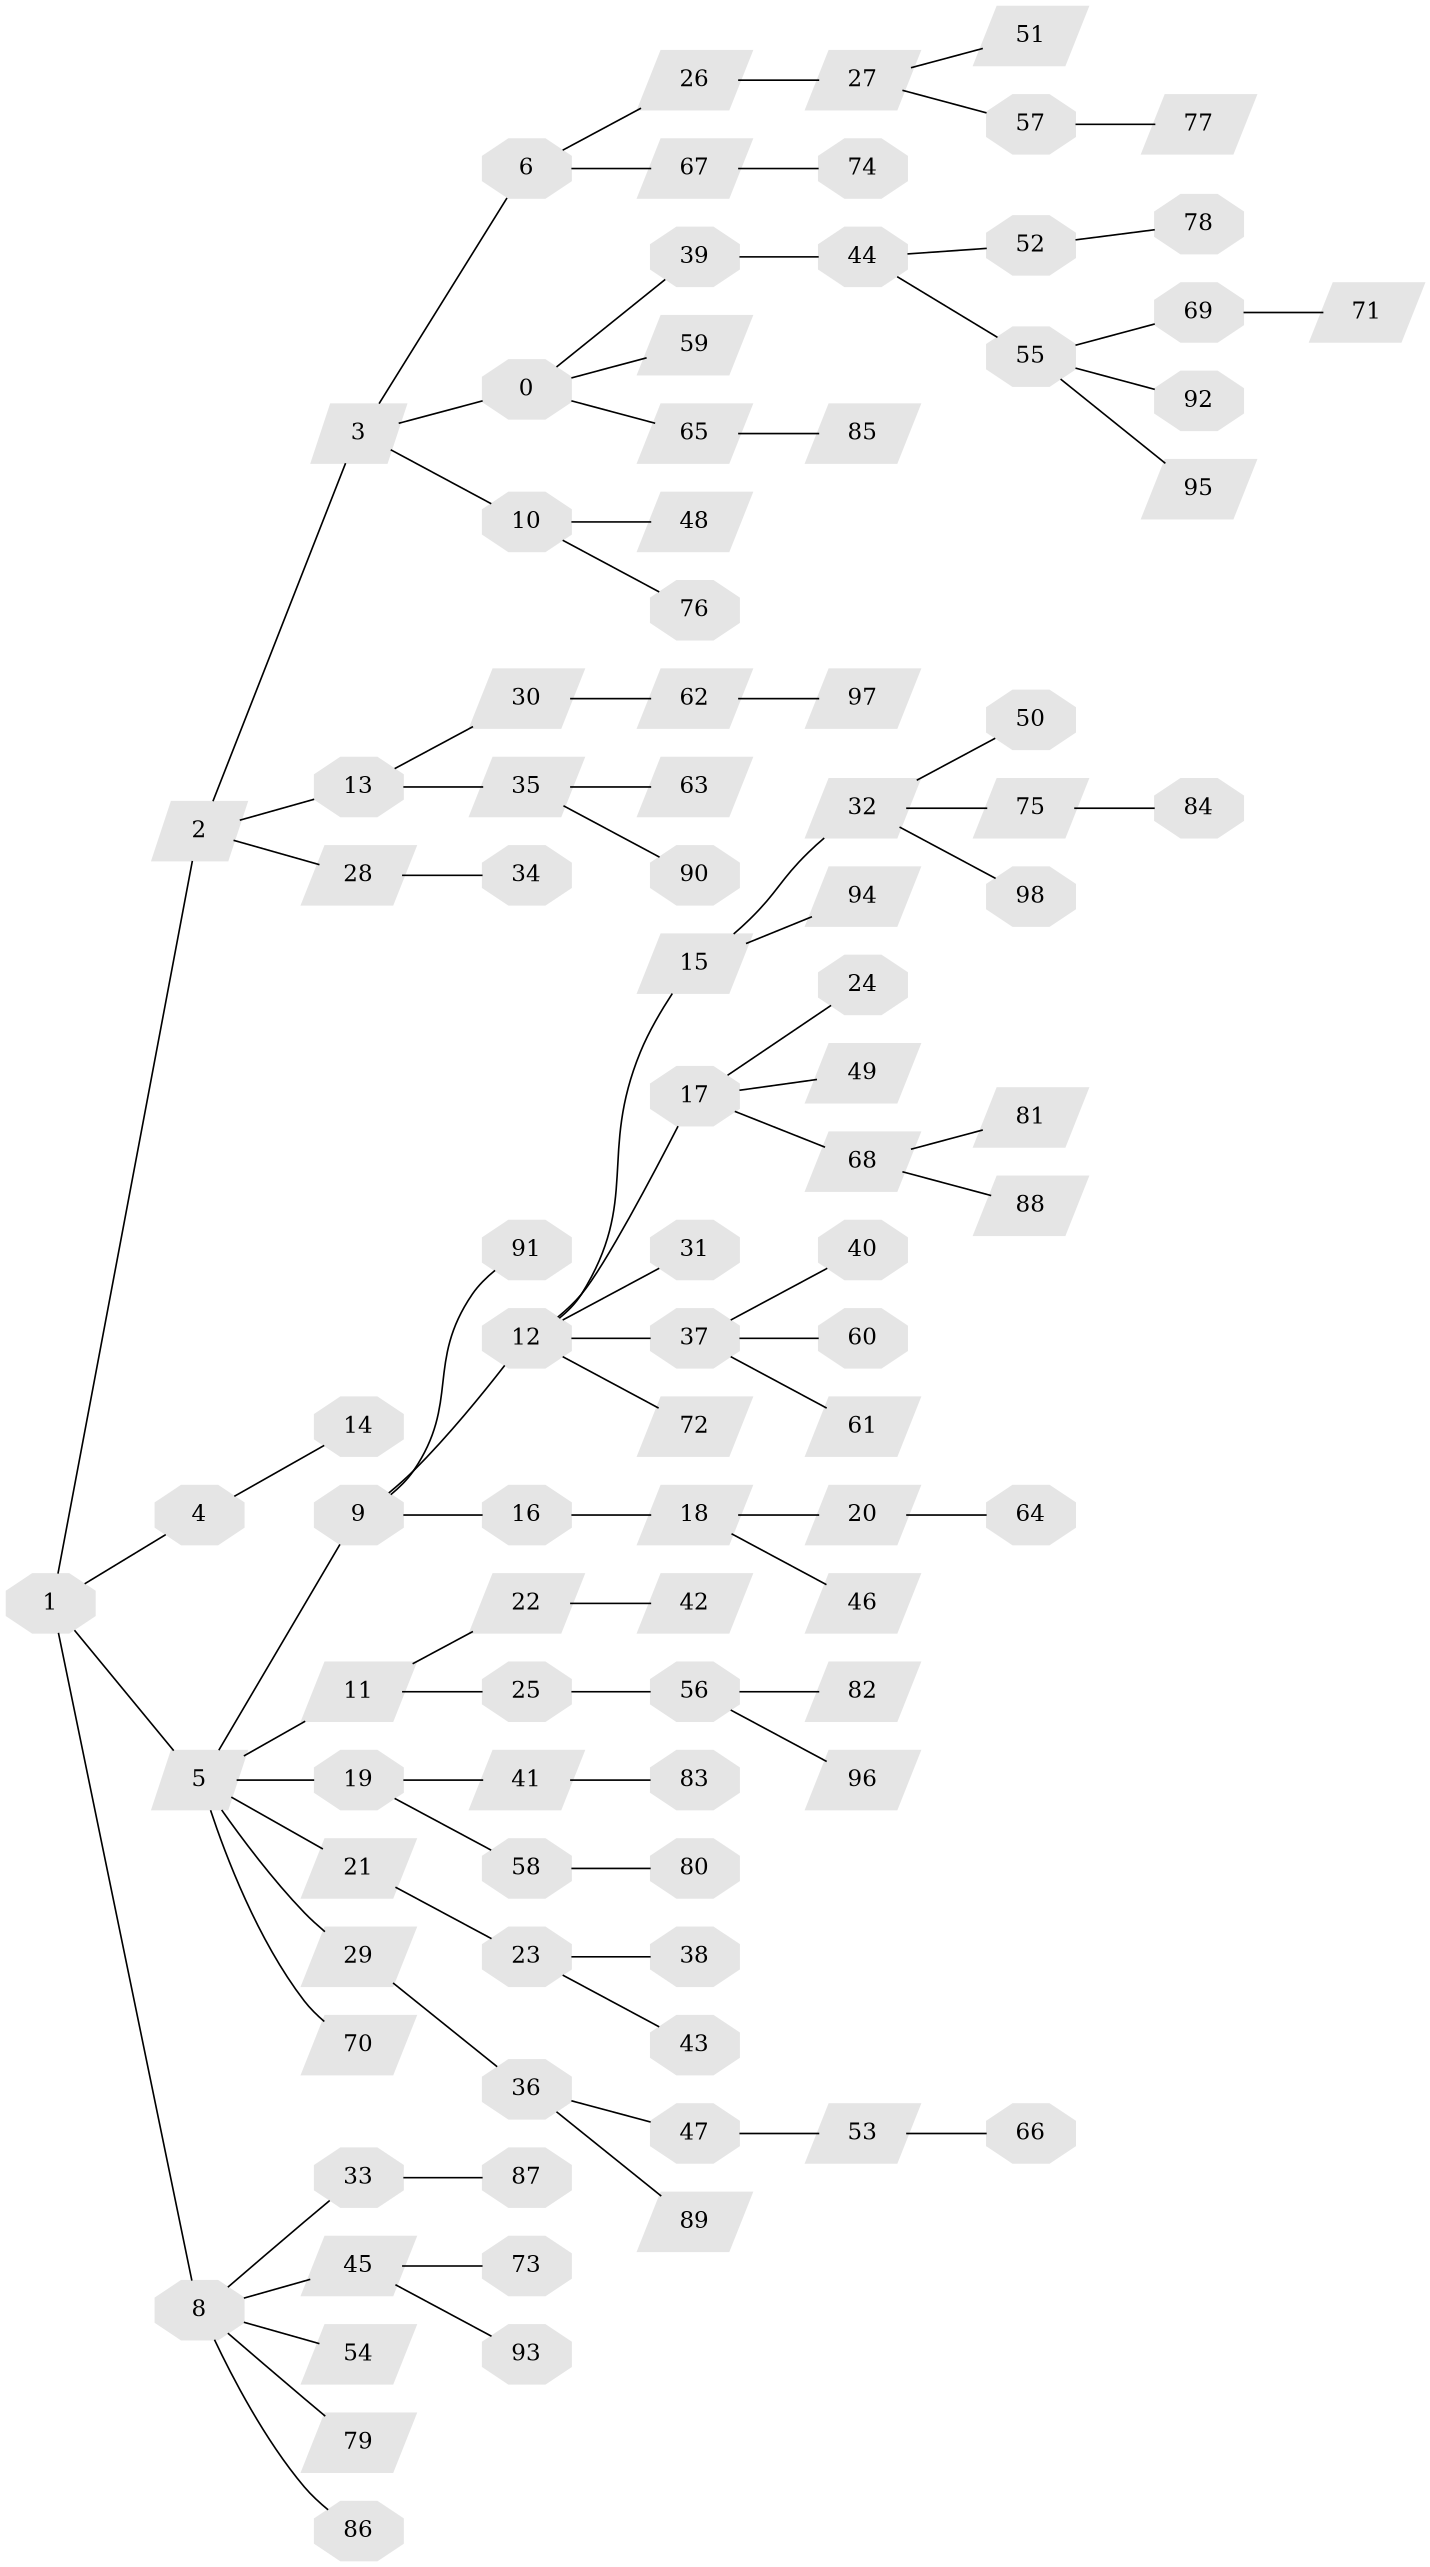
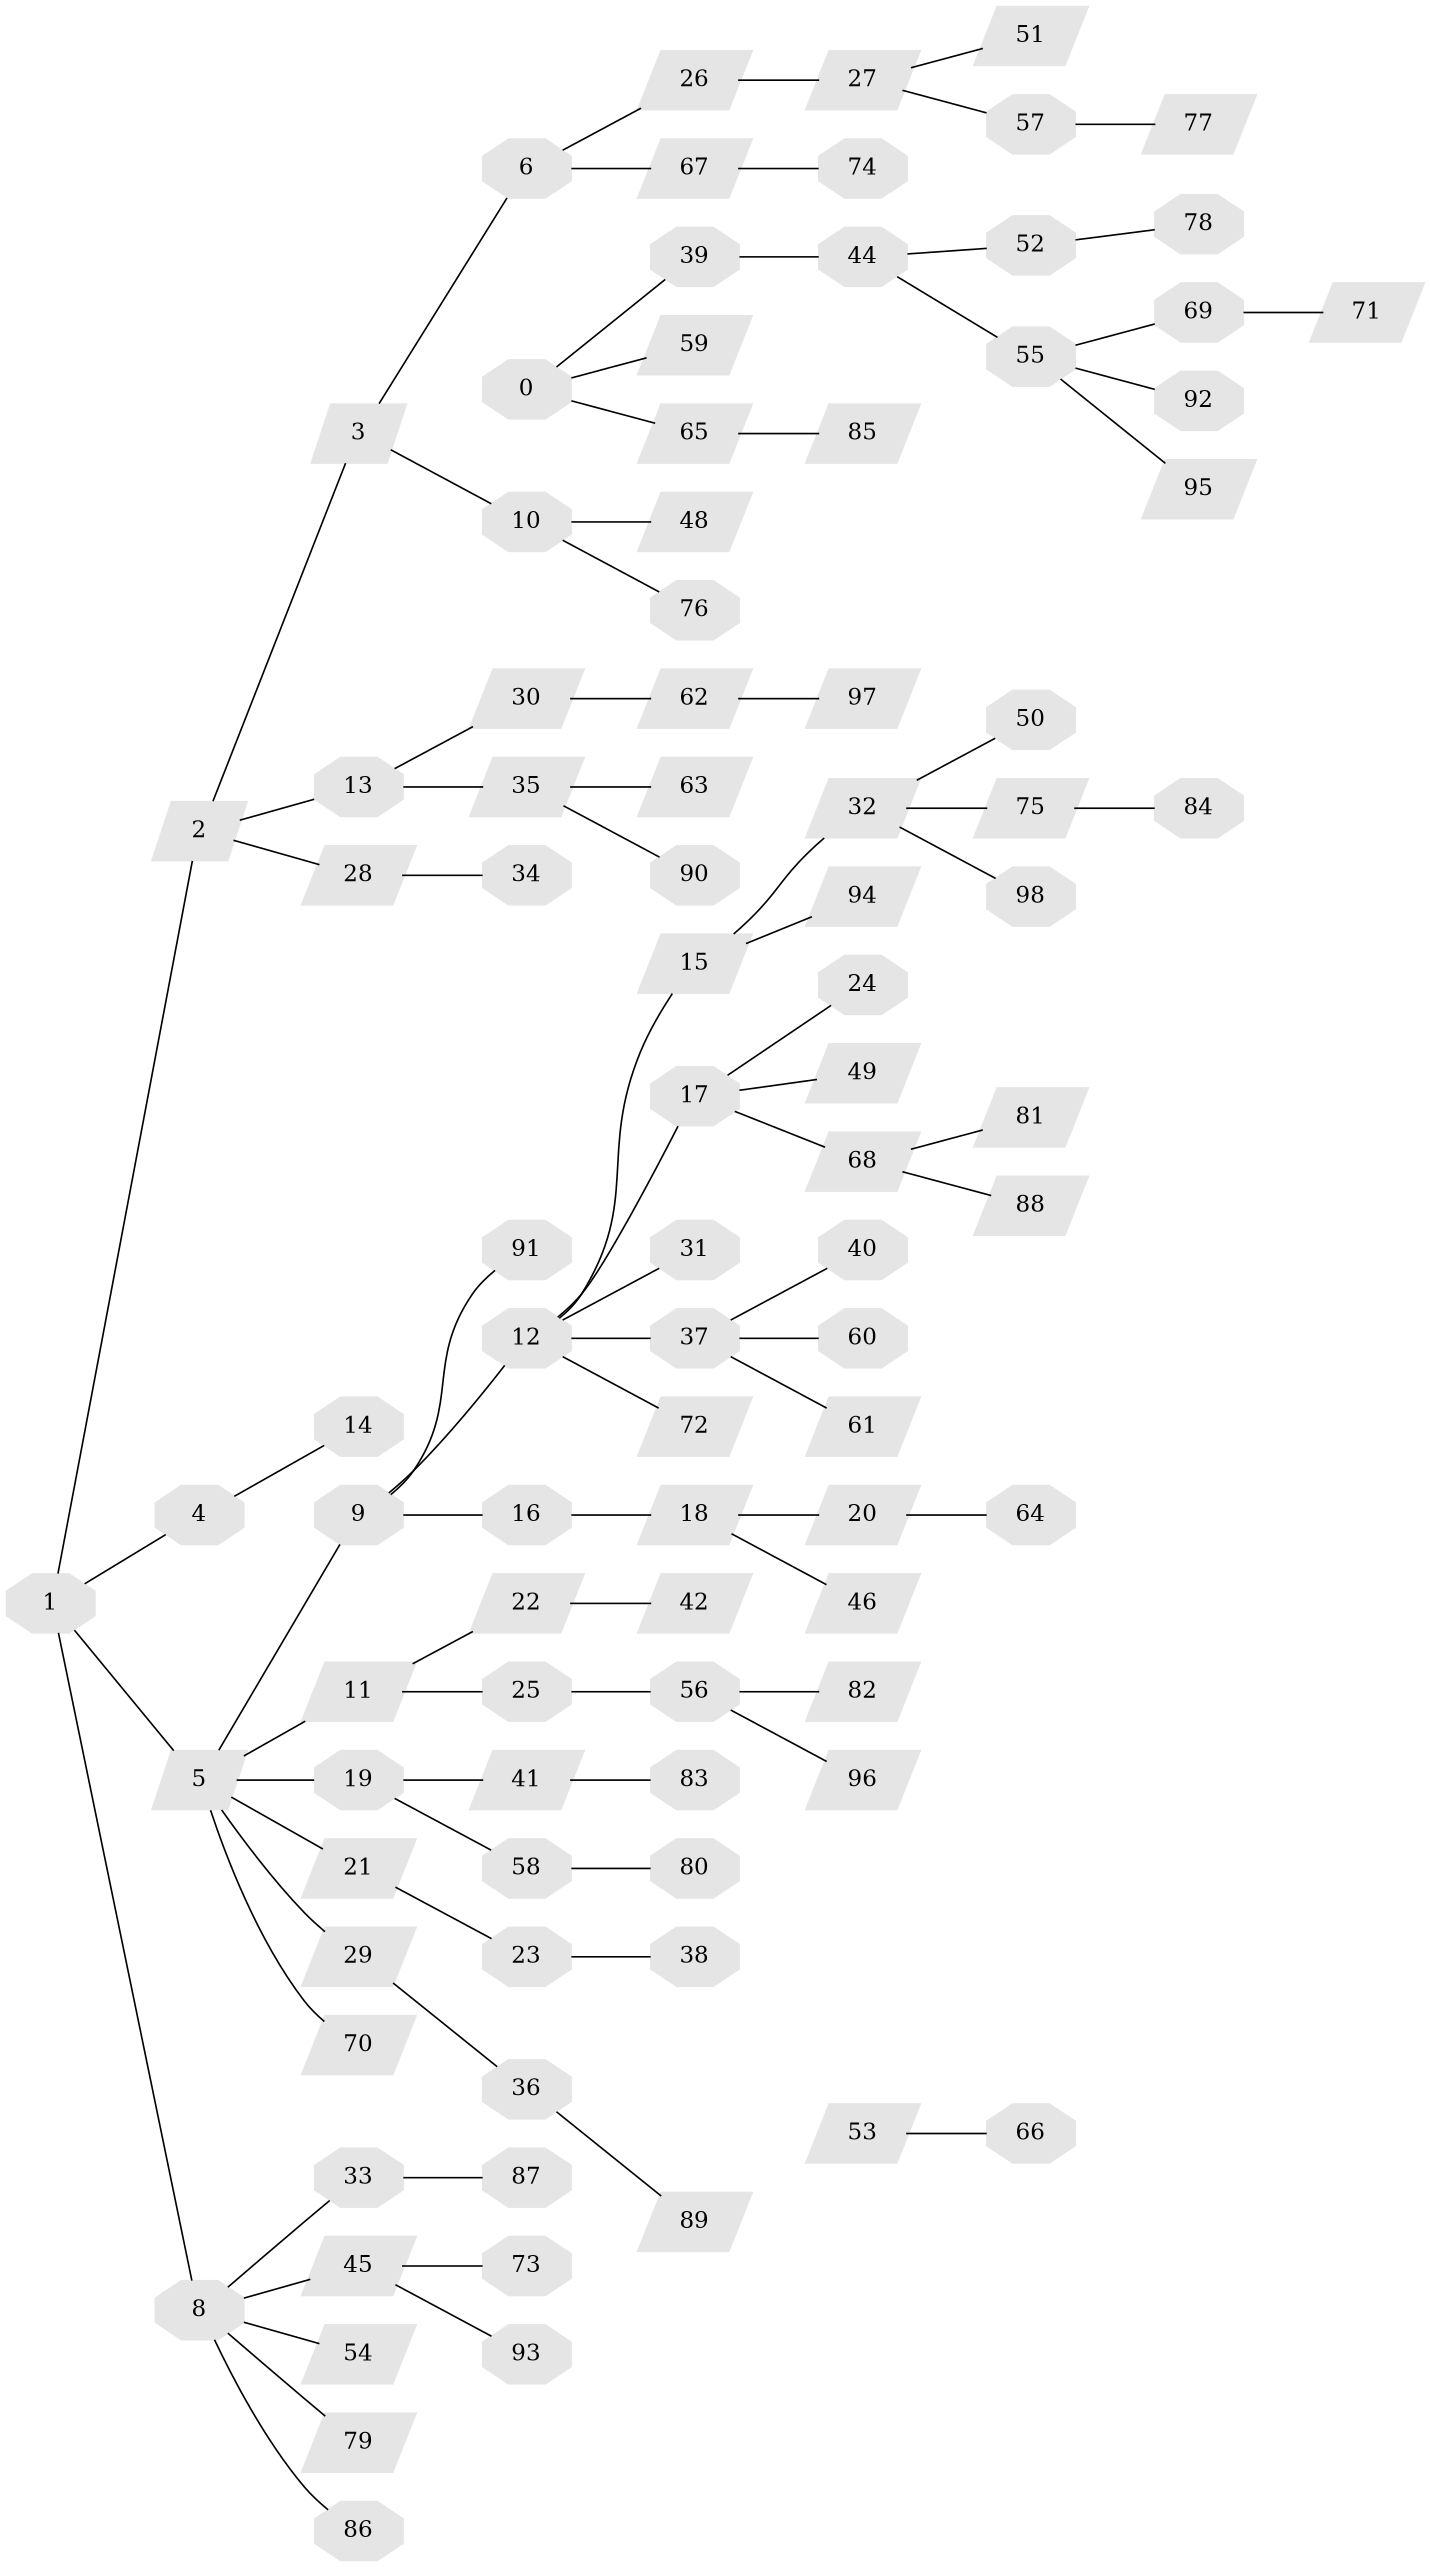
edge "0" -- "3": removed
node "43": removed
node "47": removed
